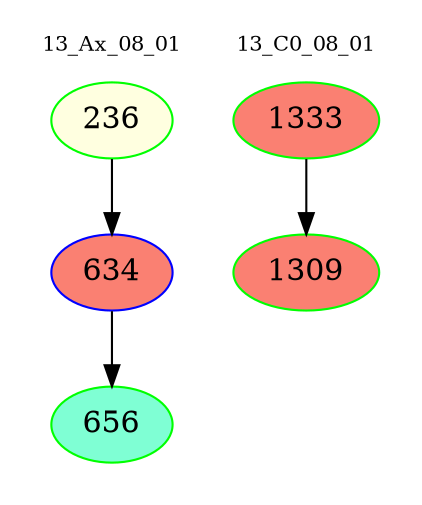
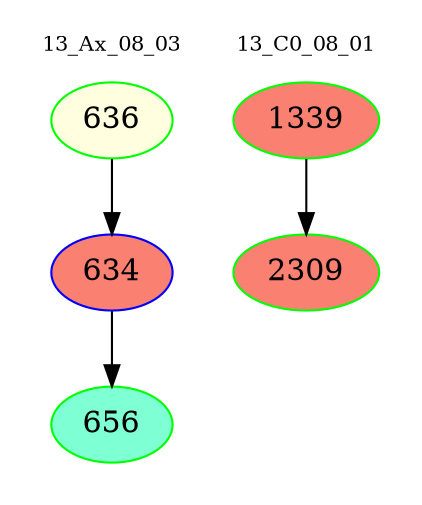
cluster "13_Ax_08_01": label "13_Ax_08_01" -> "13_Ax_08_03"
node "236": label "236" -> "636"
node "1333": label "1333" -> "1339"
node "1309": label "1309" -> "2309"
